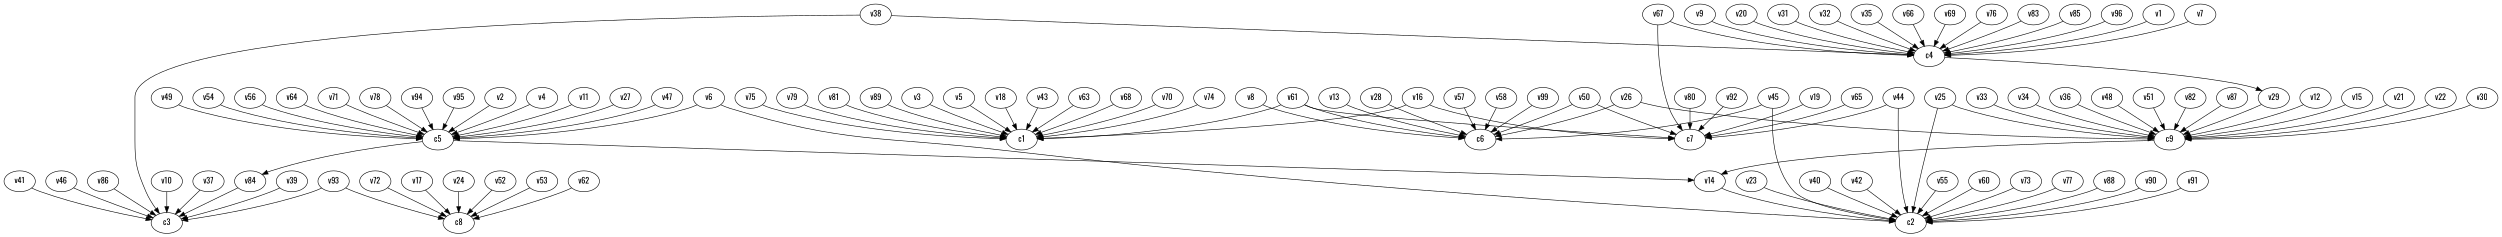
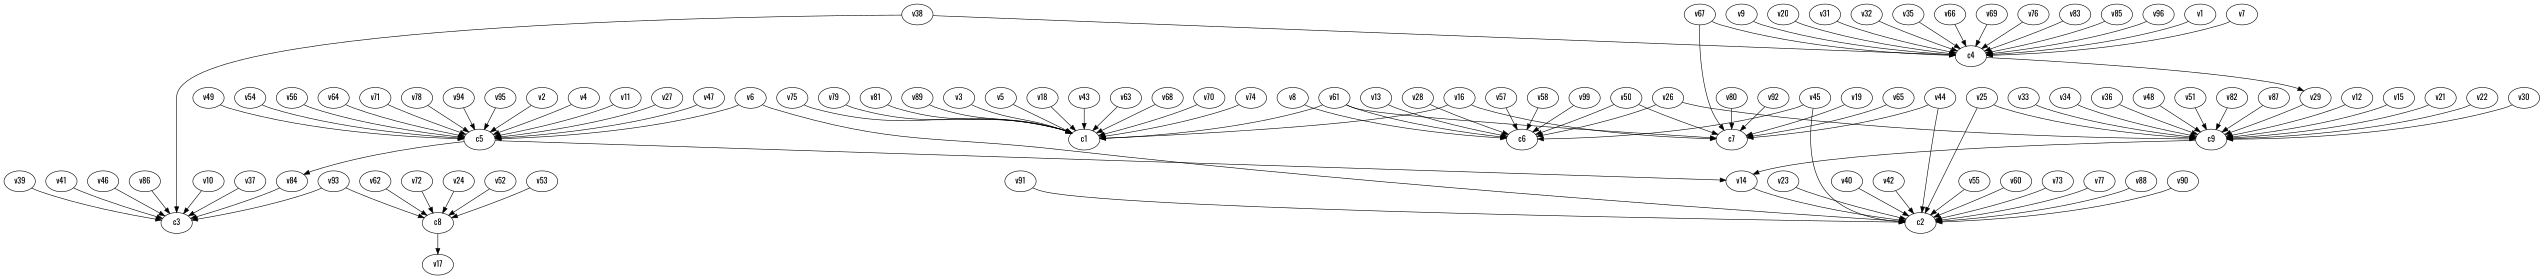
edge "v17" -> "c8": reversed
